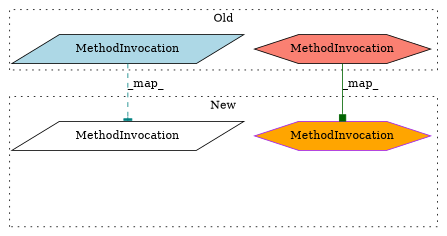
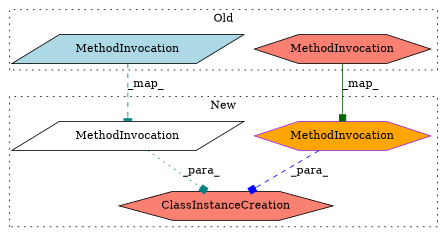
node "ClassInstanceCreation": added
